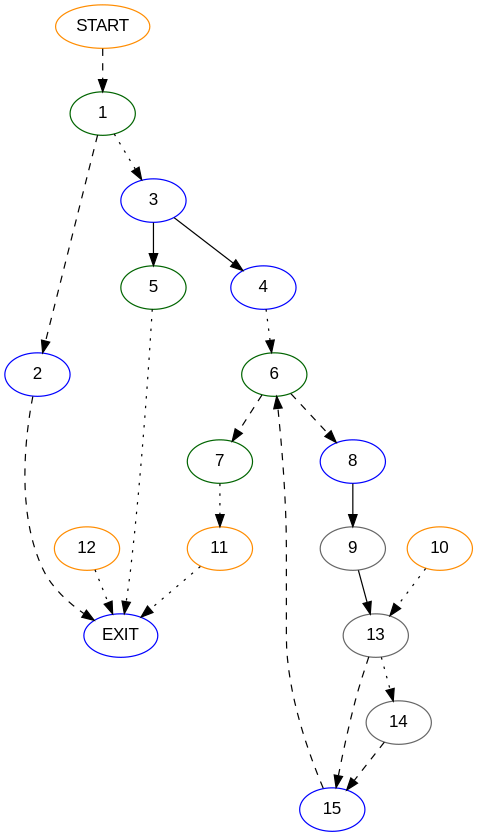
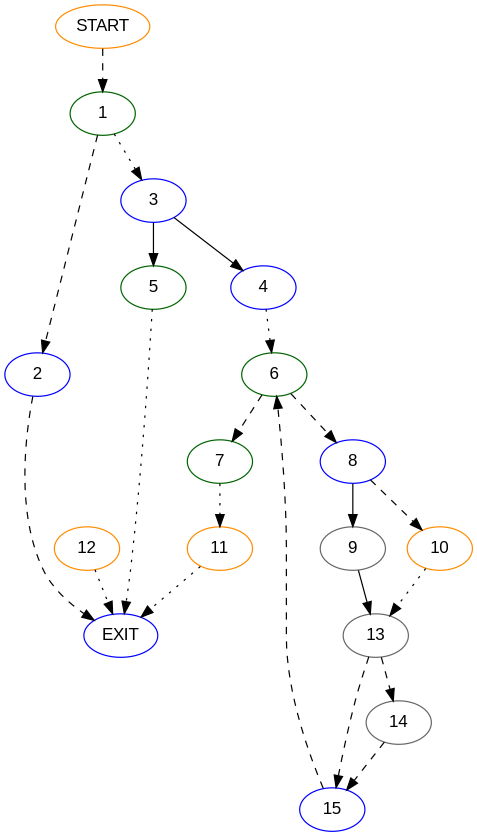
edge "8" -> "10": added
edge "13" -> "14": style dotted -> dashed
